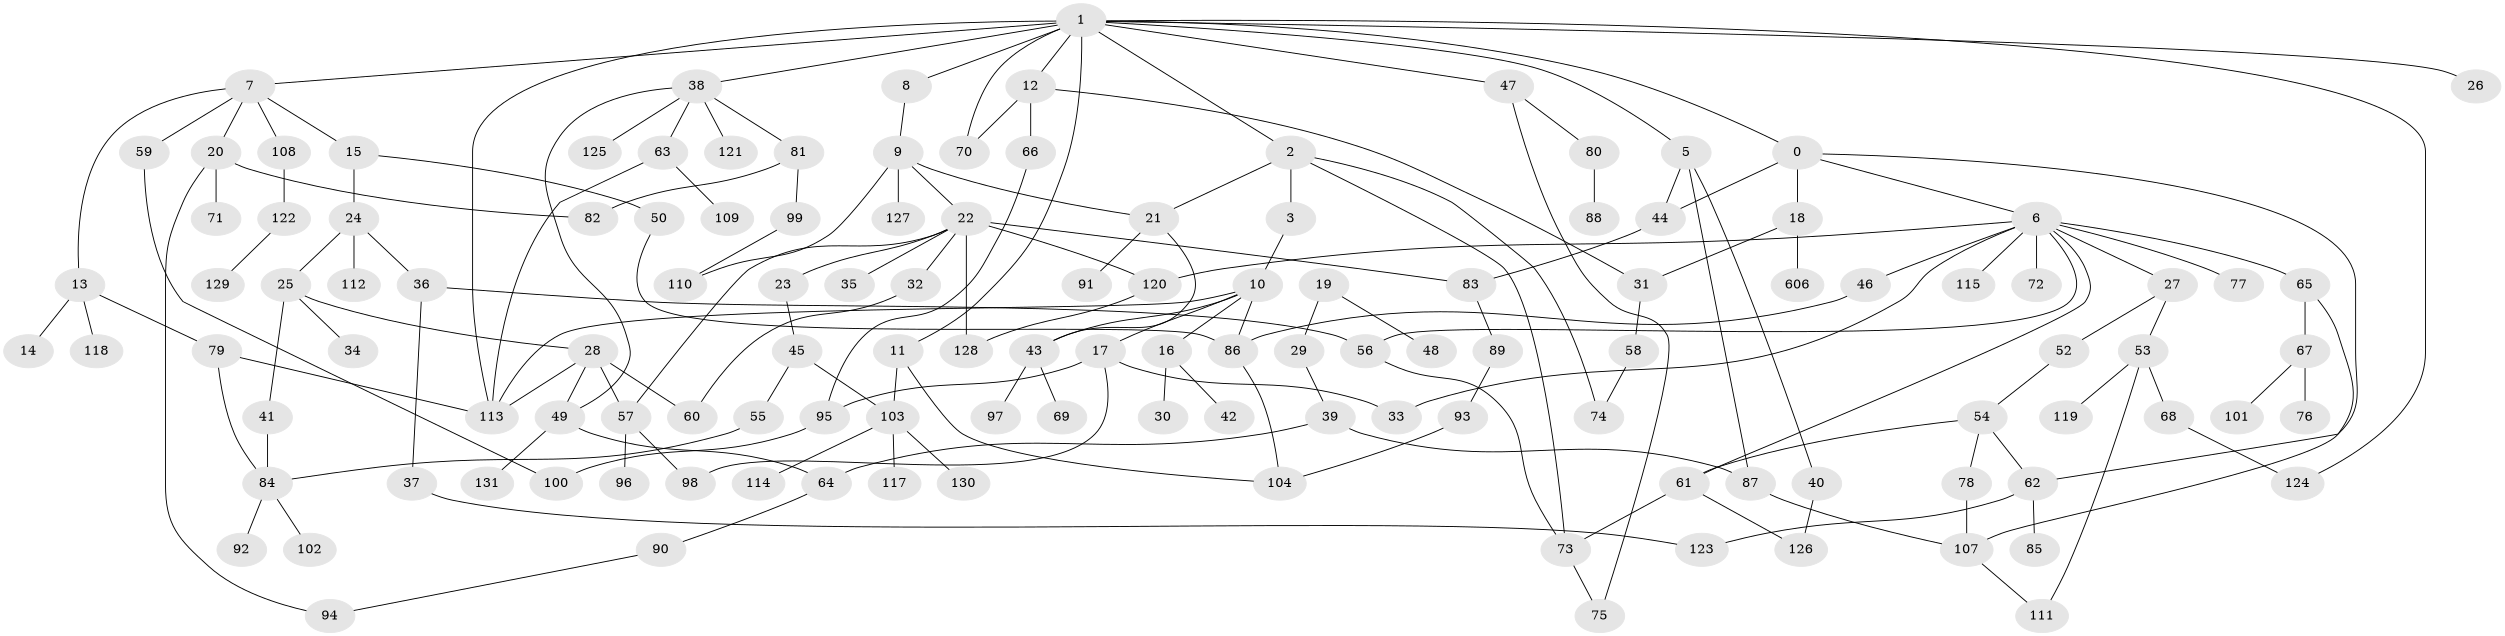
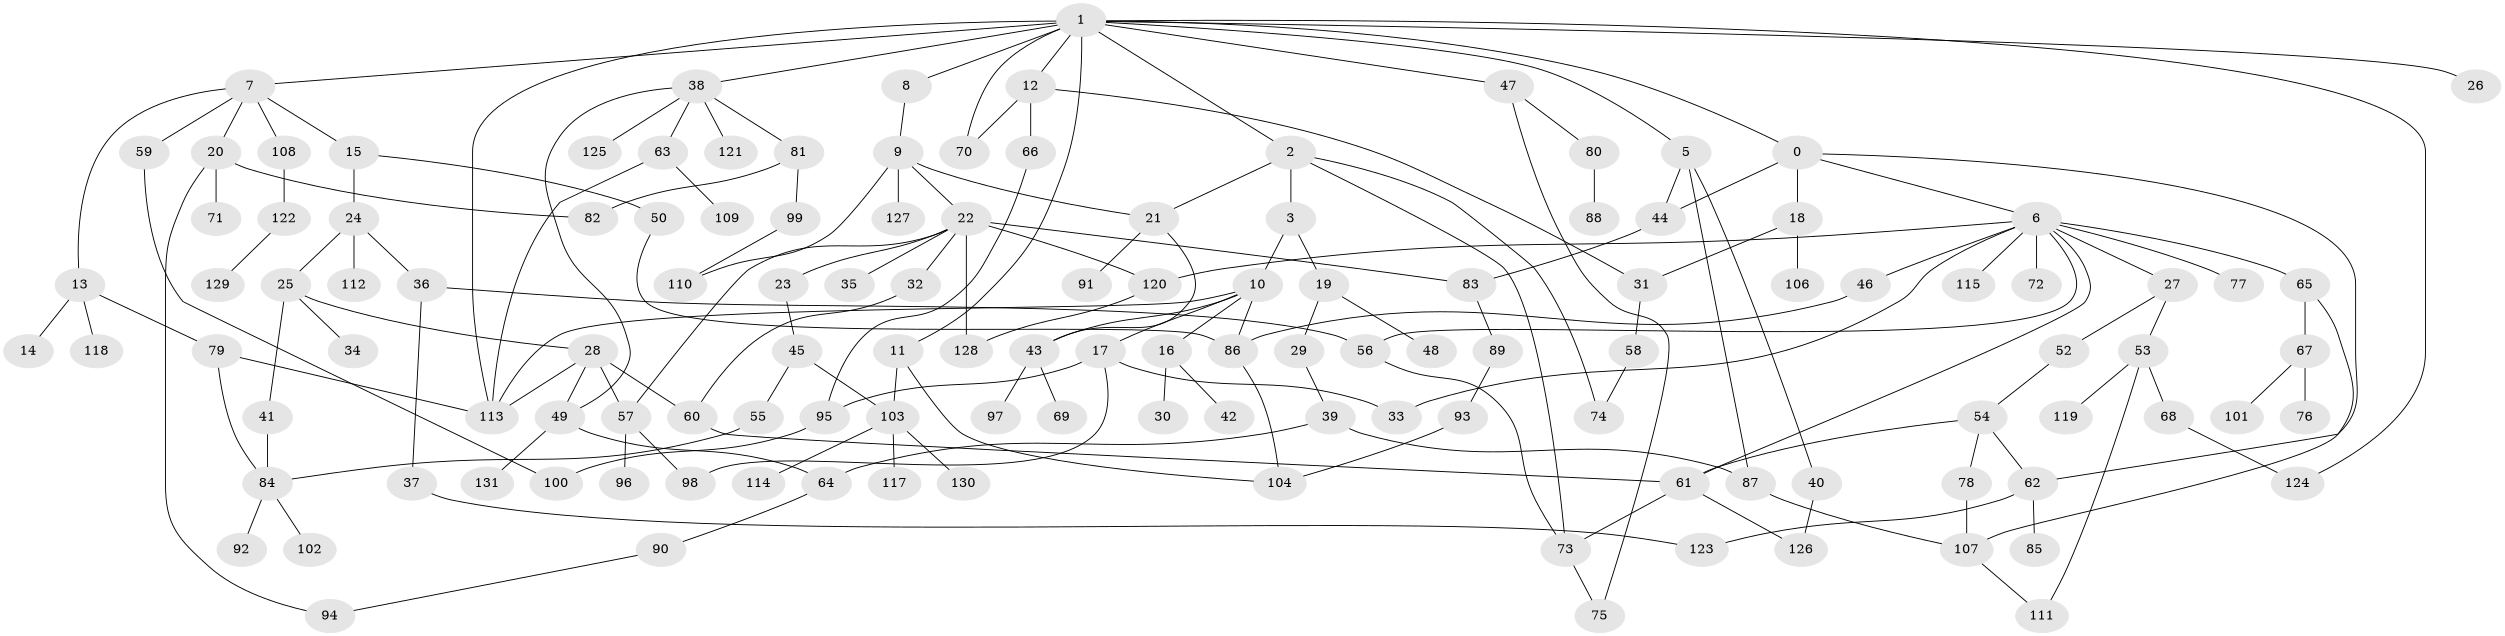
edge "3" -- "19": added
node "606": label "606" -> "106"
edge "60" -- "61": added
